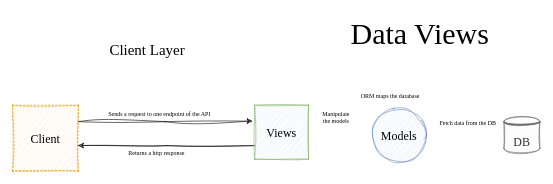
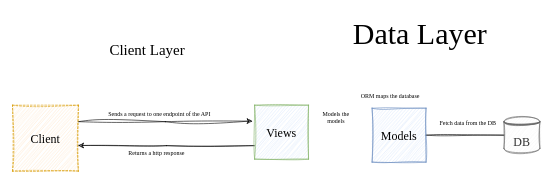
node "Data Views": label "Data Views" -> "Data Layer"
node "Manipulate the models": label "Manipulate the models" -> "Models the models"
node "Models": shape ellipse -> rectangle
edge "Models" -- "DB": added
